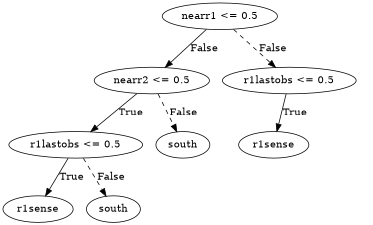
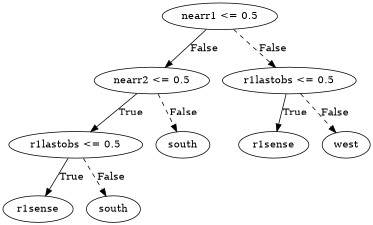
node "west": added
